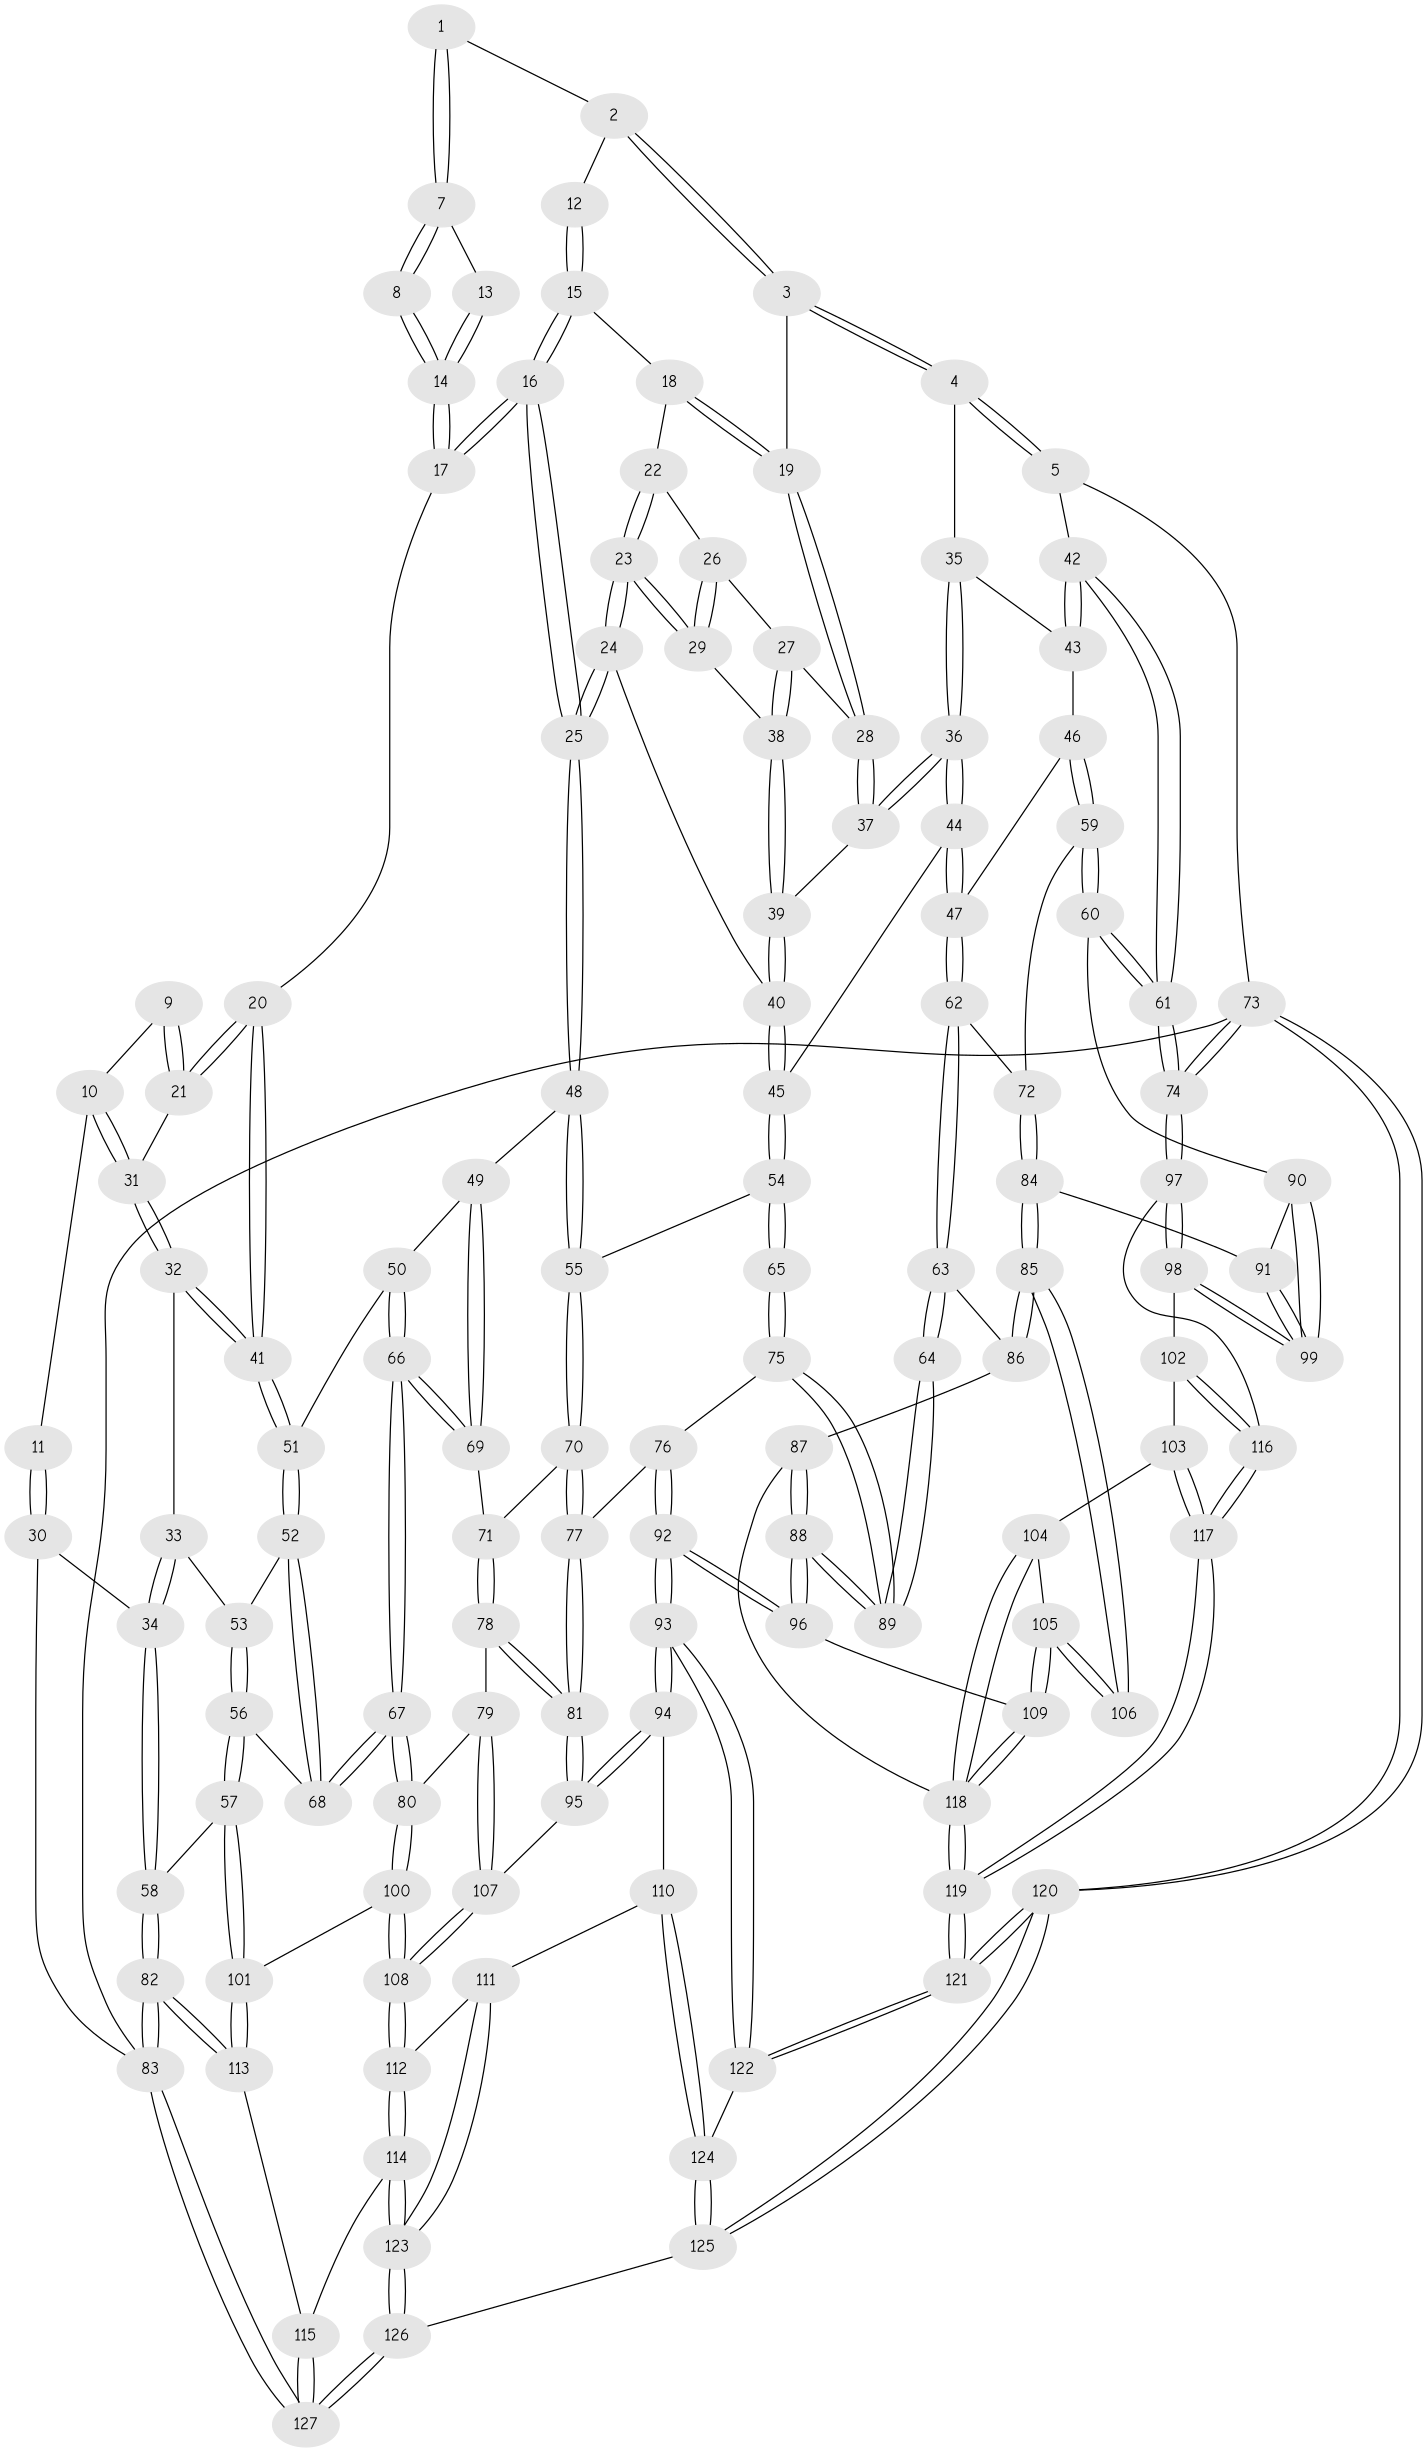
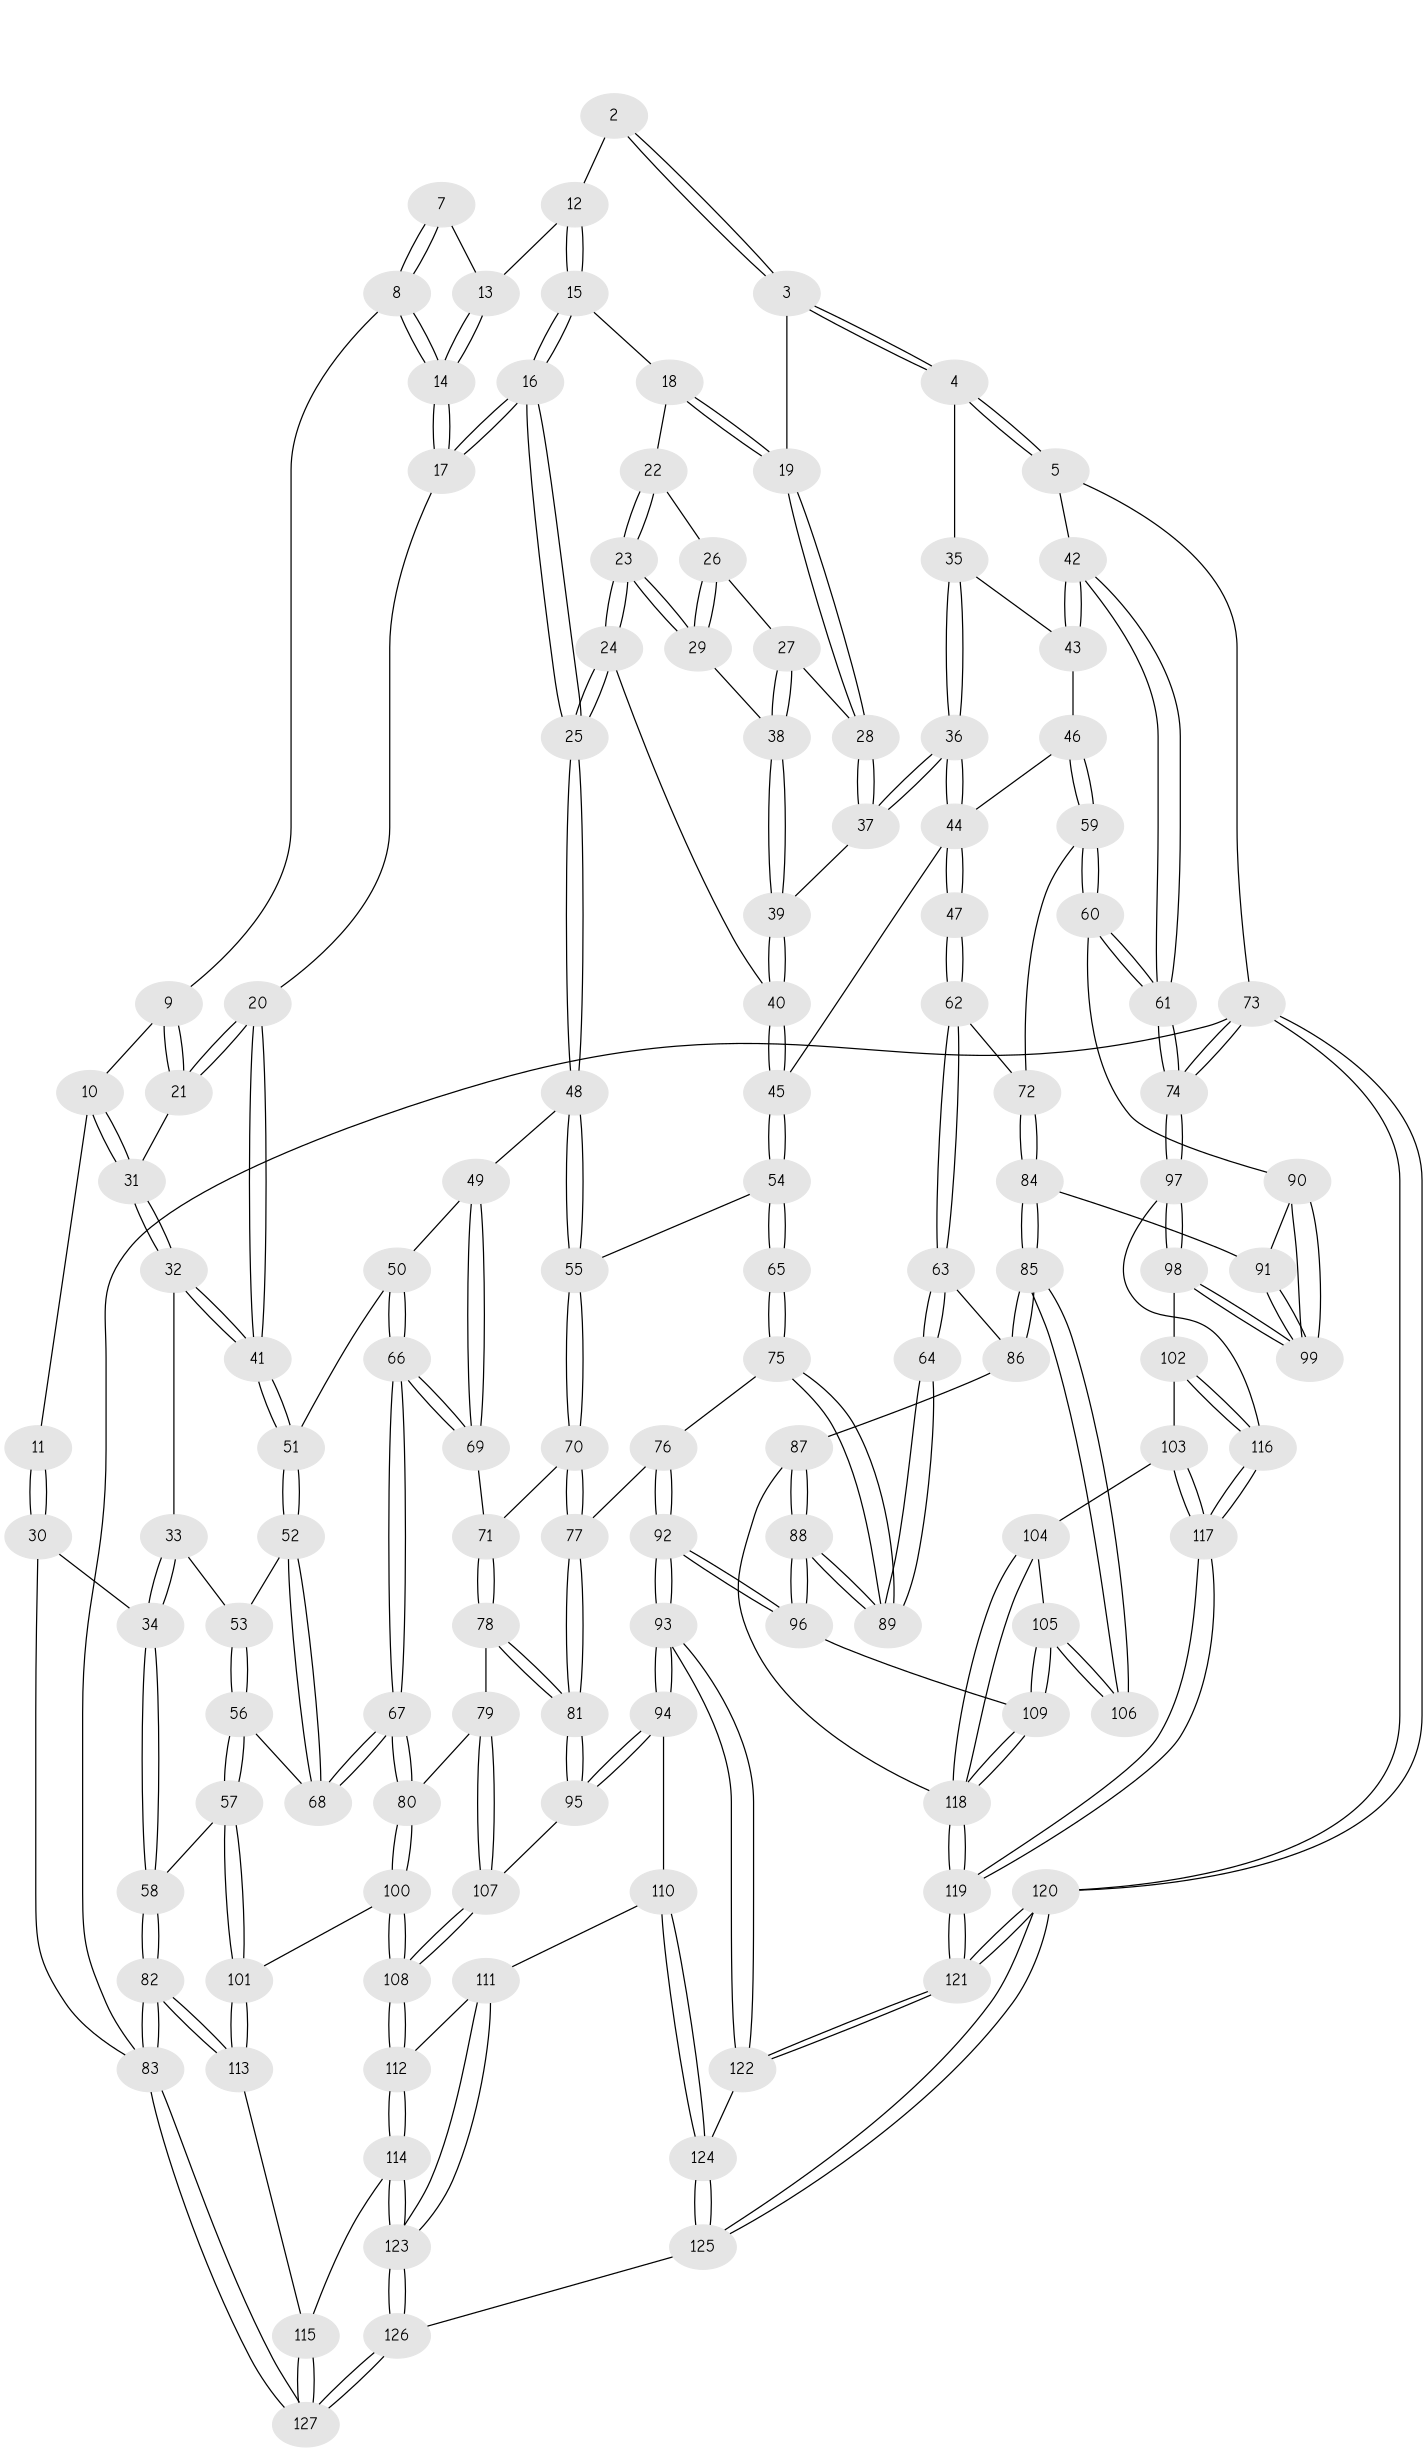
node "1": removed
edge "12" -- "13": added
edge "8" -- "9": added
edge "46" -- "47": now "46" -- "44"
